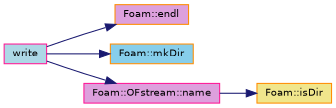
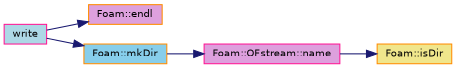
edge "write" -> "Foam::OFstream::name": now "Foam::mkDir" -> "Foam::OFstream::name"
